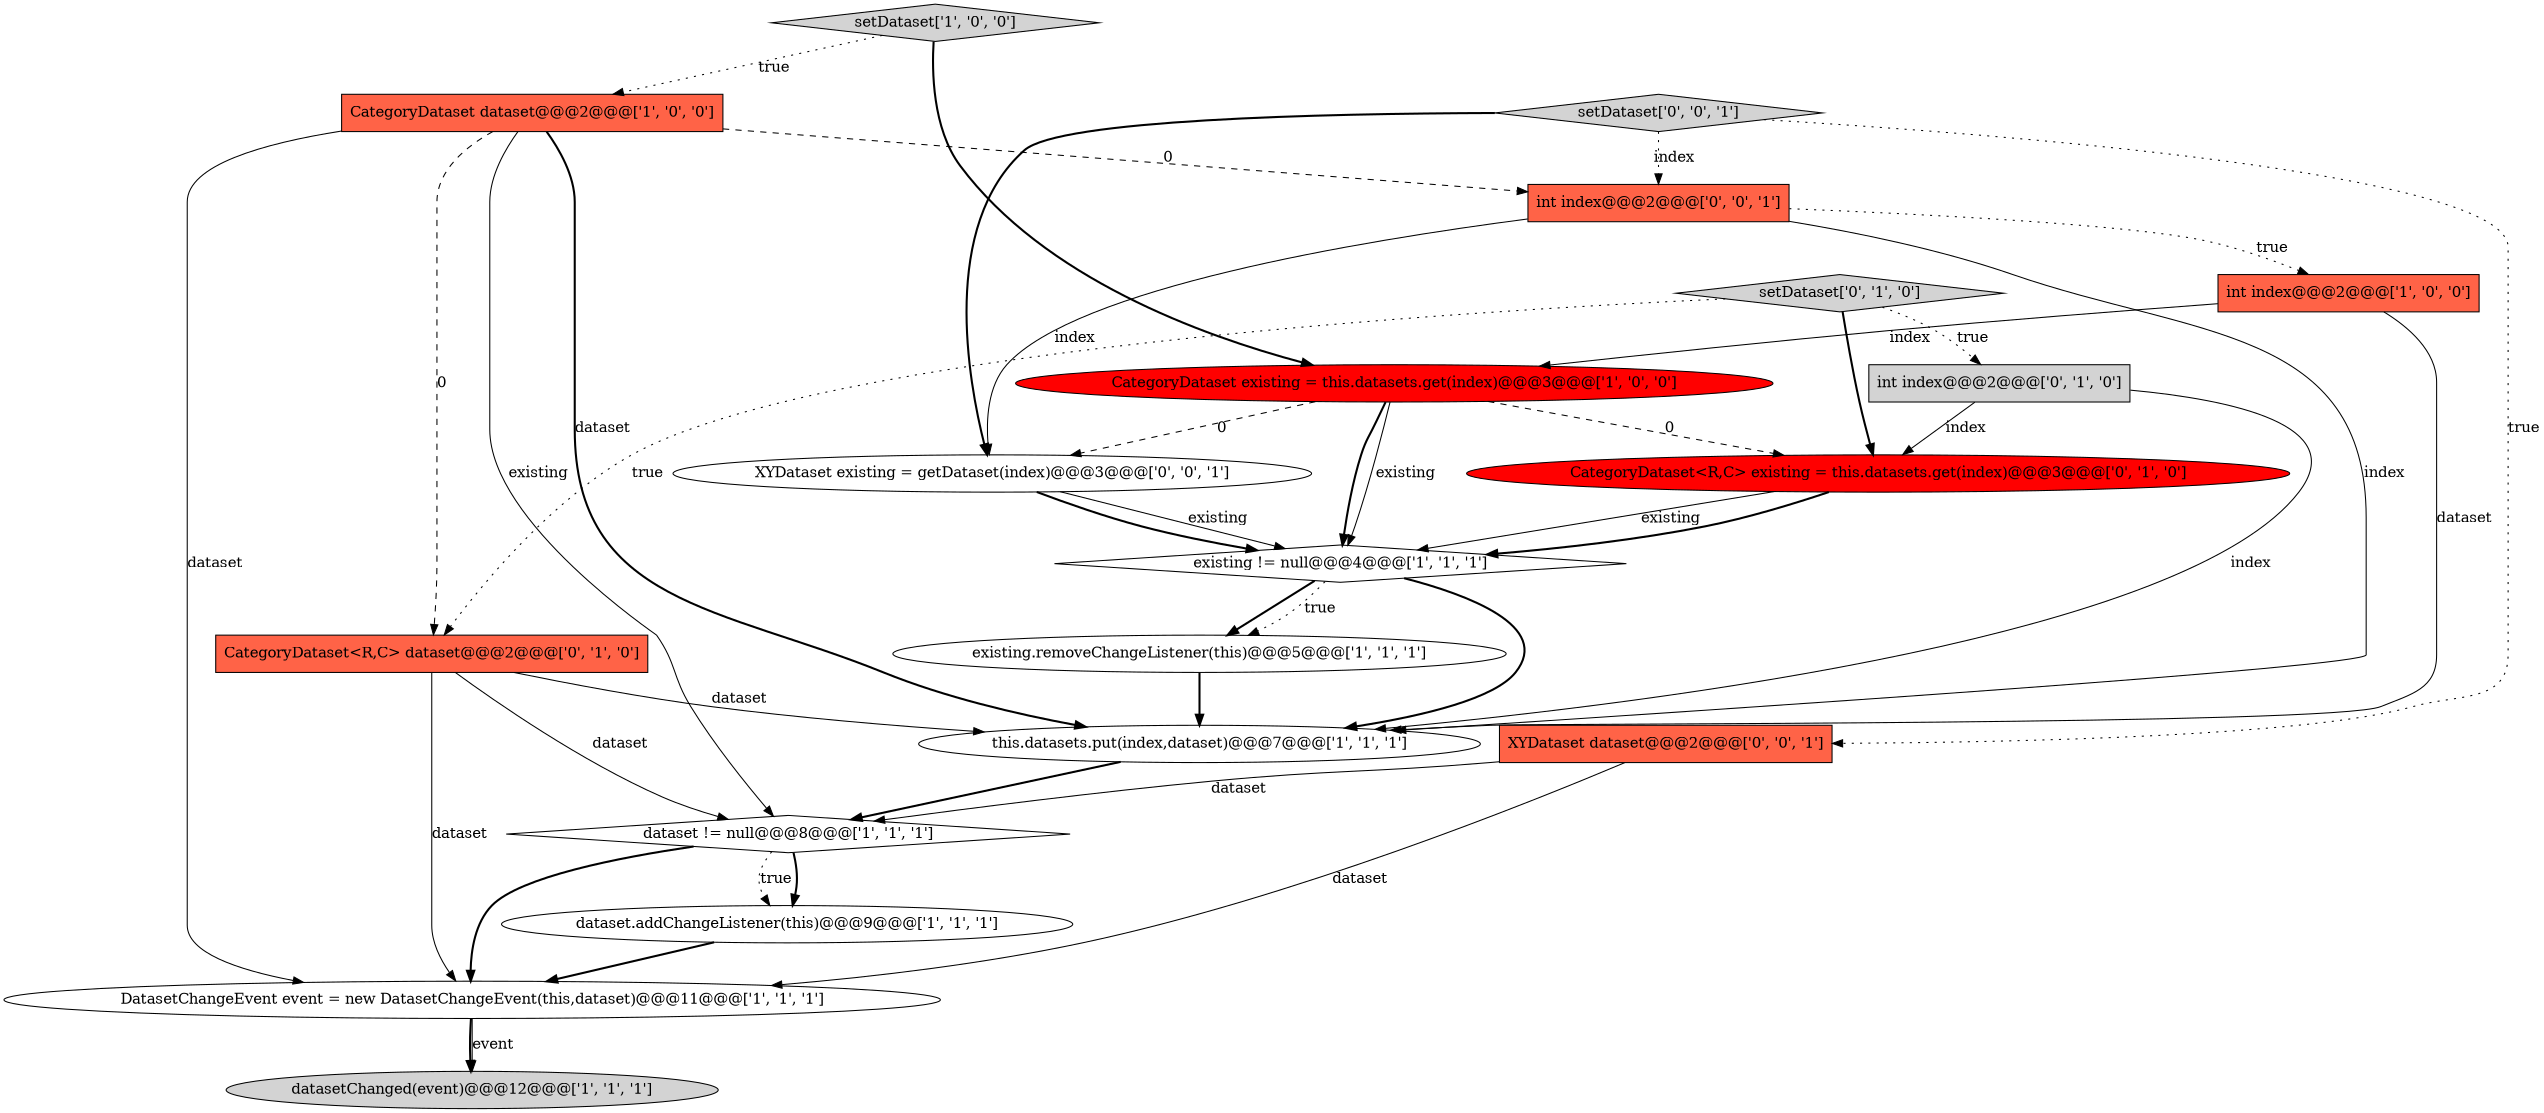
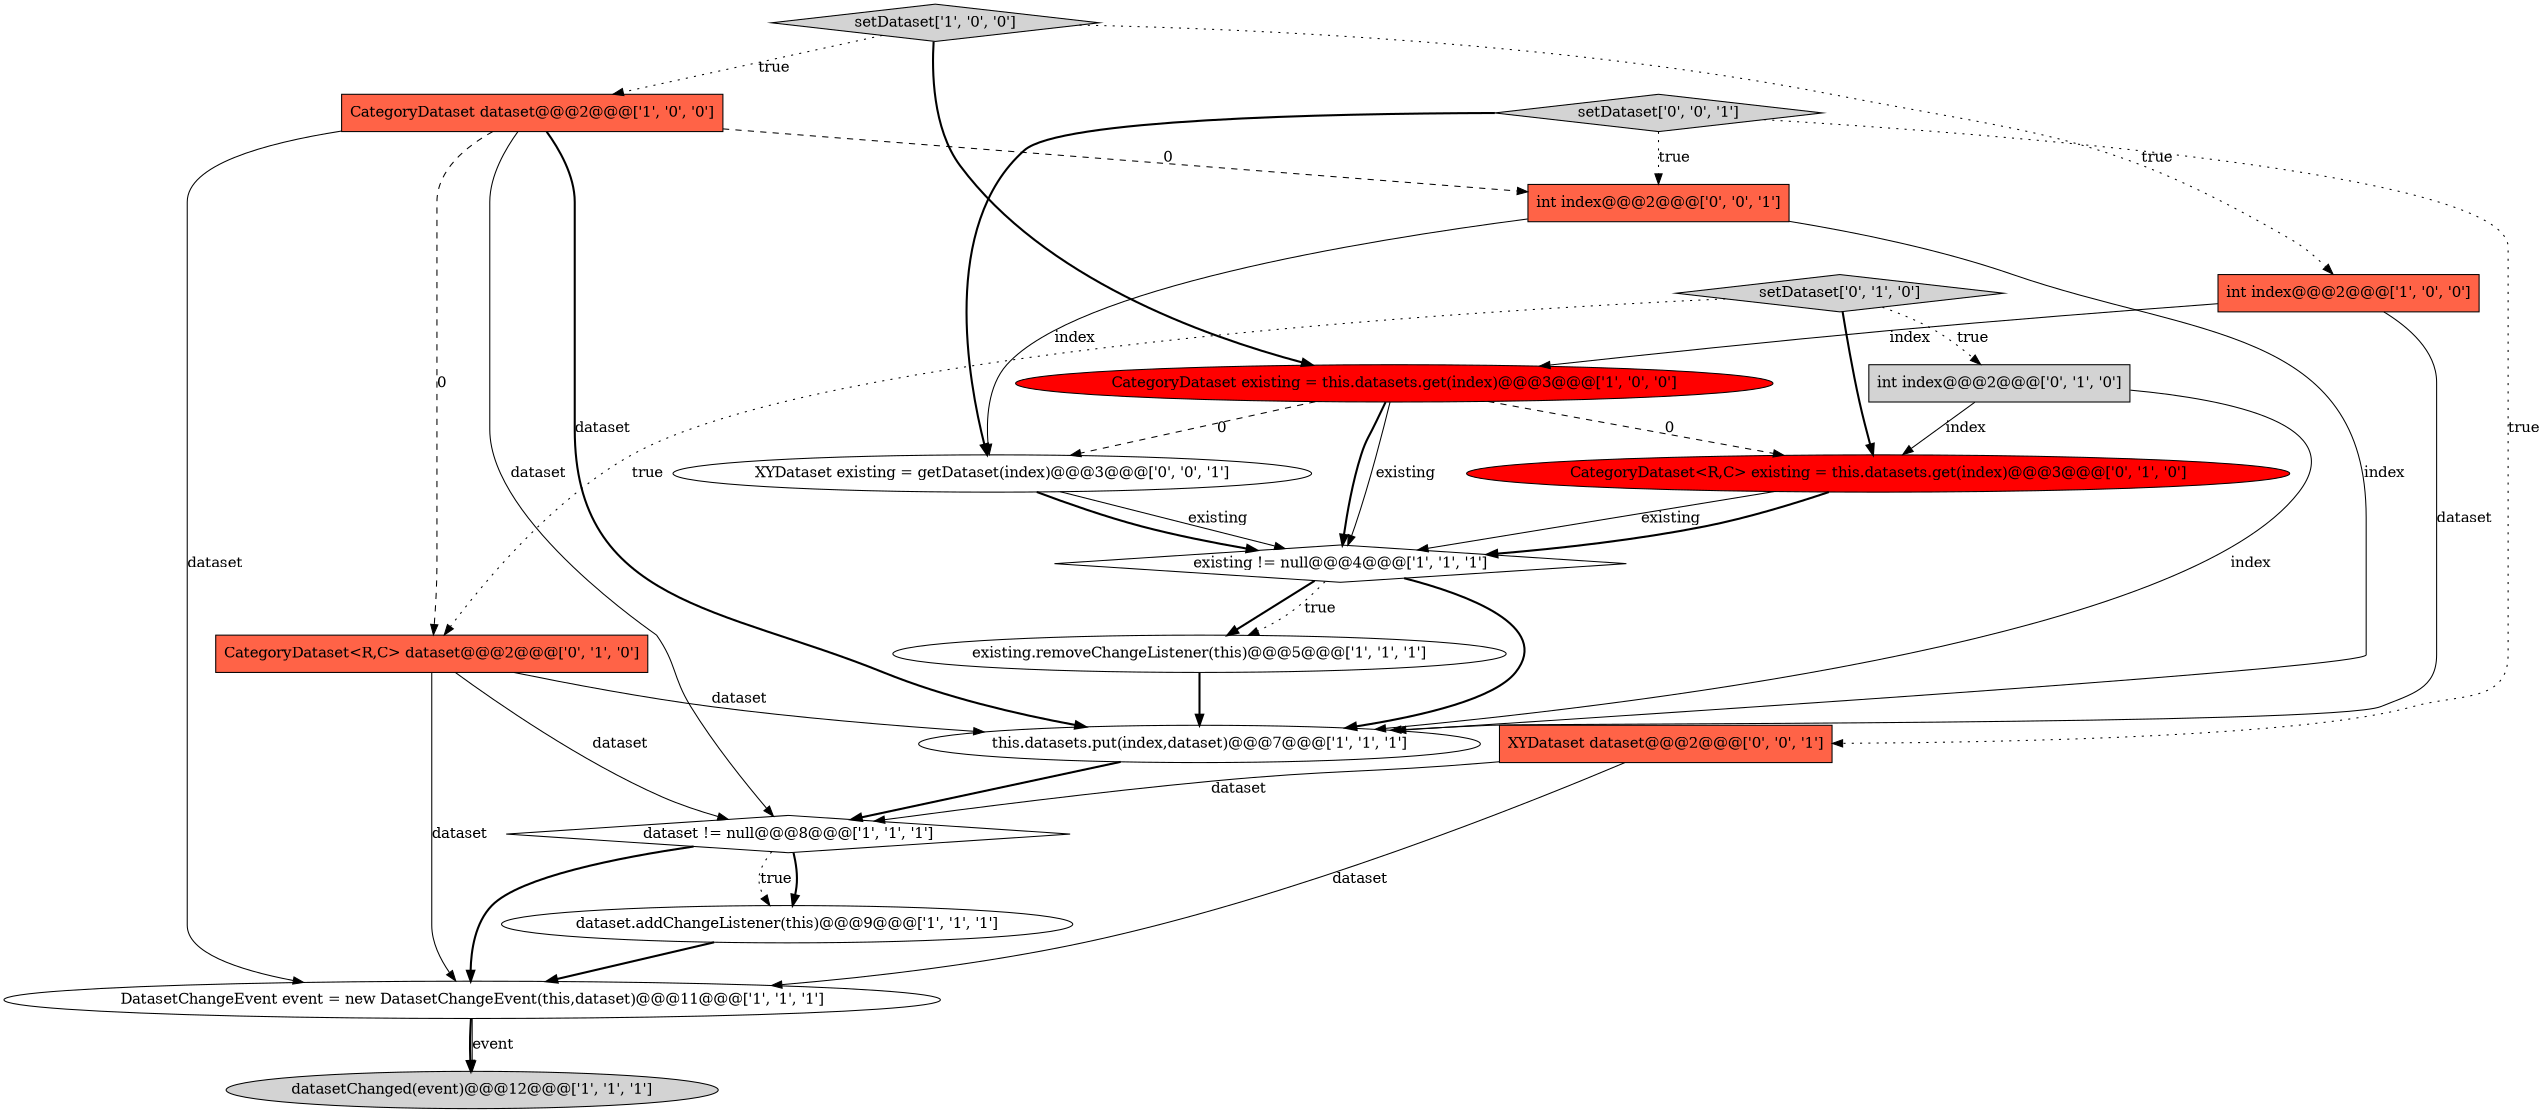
edge "setDataset['0', '0', '1']" -> "int index@@@2@@@['0', '0', '1']": label "index" -> "true"
edge "int index@@@2@@@['0', '0', '1']" -> "int index@@@2@@@['1', '0', '0']": now "setDataset['1', '0', '0']" -> "int index@@@2@@@['1', '0', '0']"
edge "CategoryDataset dataset@@@2@@@['1', '0', '0']" -> "dataset != null@@@8@@@['1', '1', '1']": label "existing" -> "dataset"
